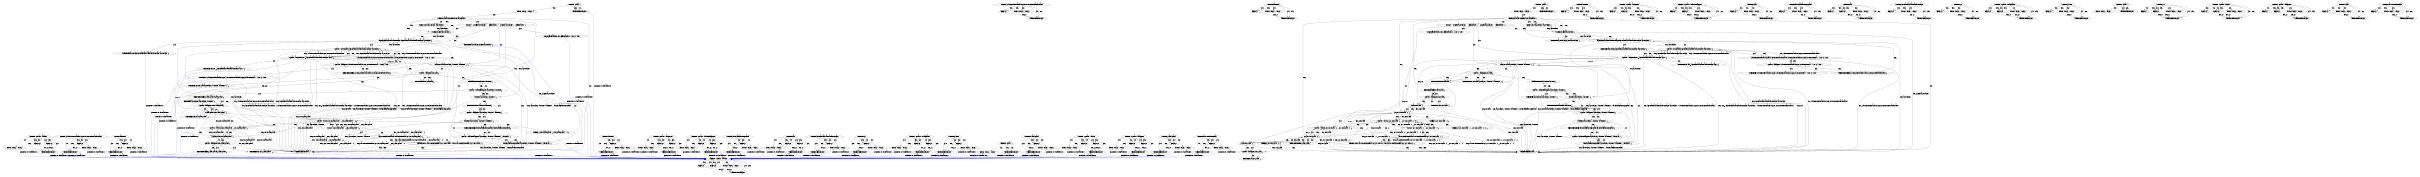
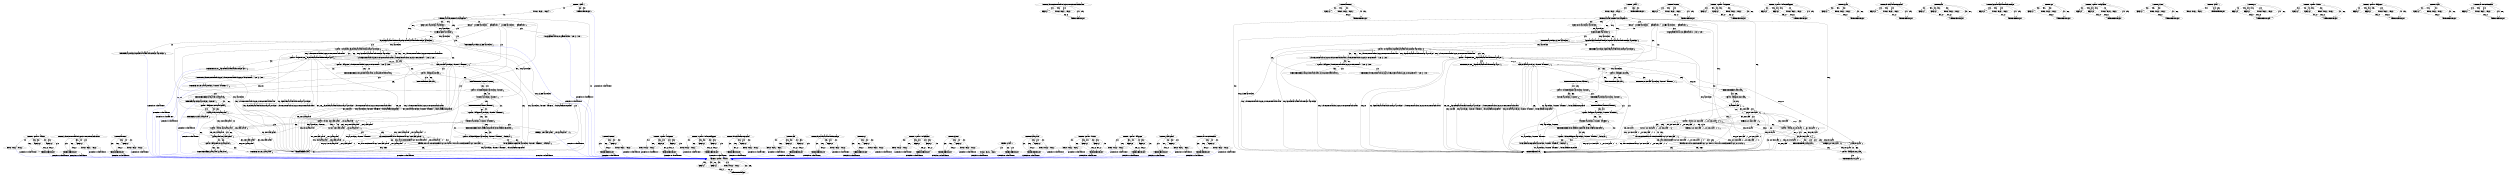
node "(IDENTIFIER,ctm,ctm.xScale())": removed
